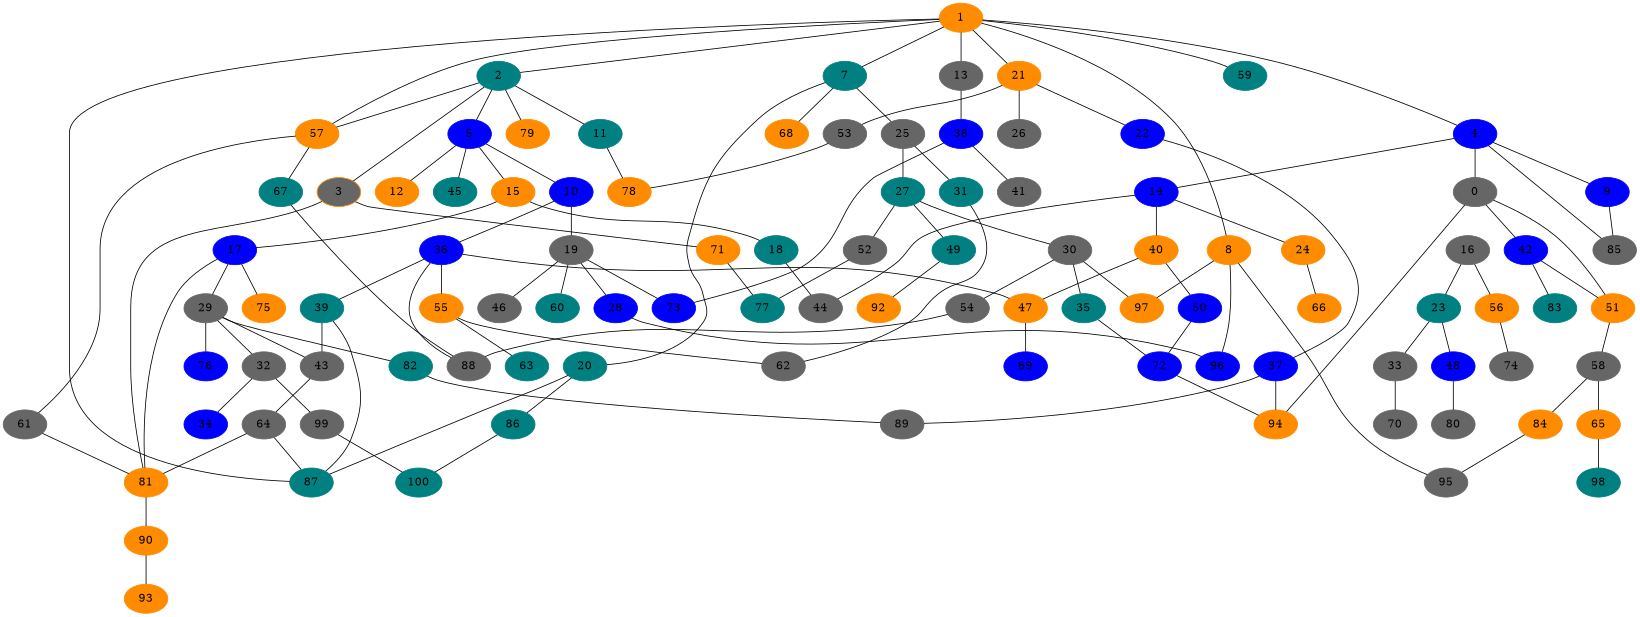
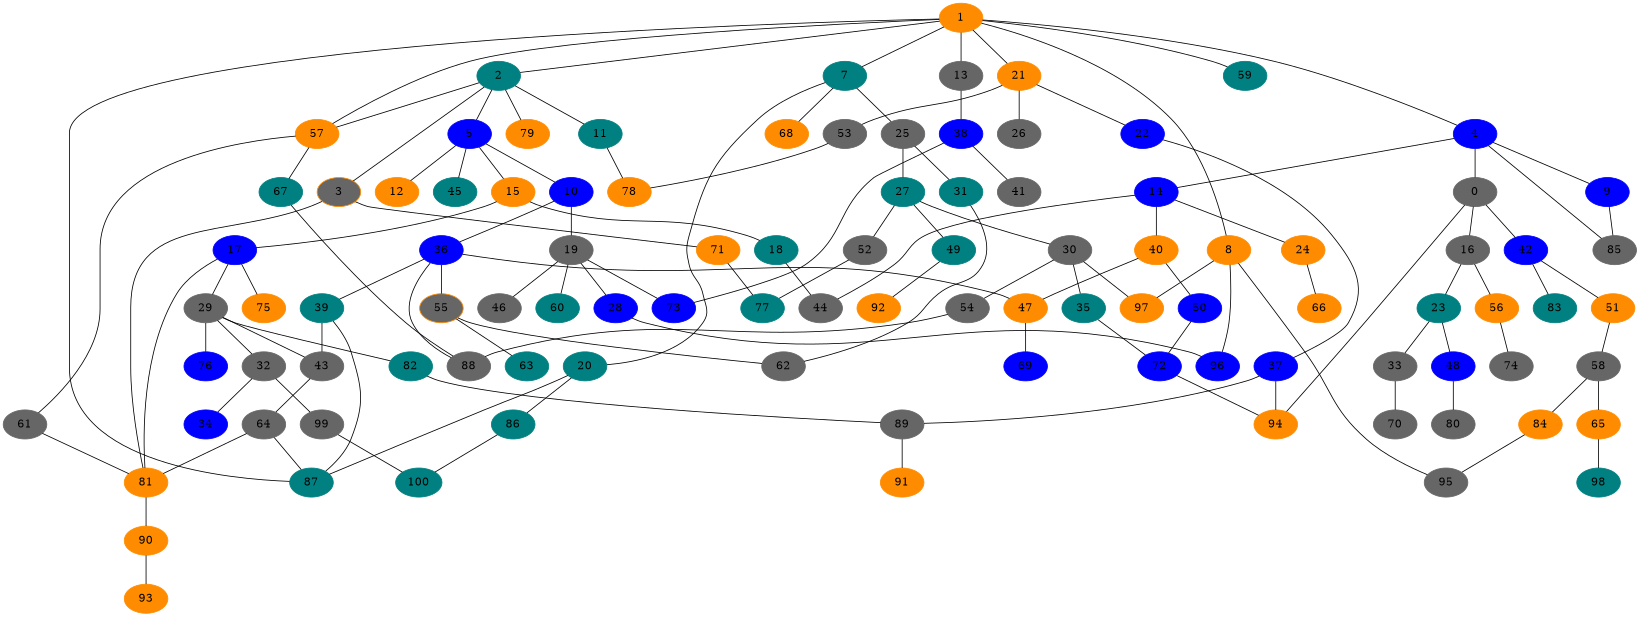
edge "0" -- "51": now "0" -- "16"
node "55": fillcolor darkorange -> gray40
node "91": added
